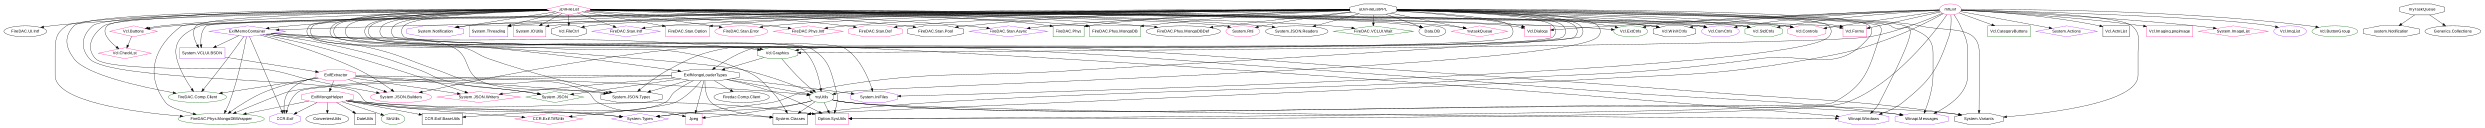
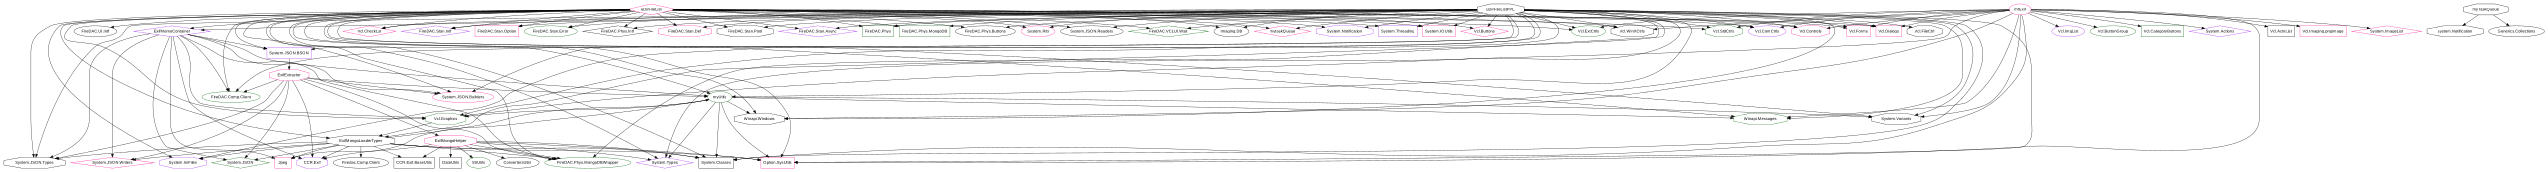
edge "uDirFileList" -> "Vcl.FileCtrl": removed
node "FireDAC.Stan.Error": color deeppink -> darkgreen
node "FireDAC.Phys.Intf": color deeppink -> black
node "FireDAC.Phys.MongoDBDef": label "FireDAC.Phys.MongoDBDef" -> "FireDAC.Phys.Buttons"
node "Data.DB": label "Data.DB" -> "Imaging.DB"
edge "Vcl.Buttons" -> "Vcl.CheckLst": now "uDirFileListPPL" -> "Vcl.CheckLst"
node "System.VCLUI.BSON": label "System.VCLUI.BSON" -> "System.JSON.BSON"
edge "Vcl.Graphics" -> "myUtils": reversed
node "CCR.Exif.TiffUtils": removed
node "Winapi.Windows": color purple -> black
node "Winapi.Messages": color purple -> darkgreen
